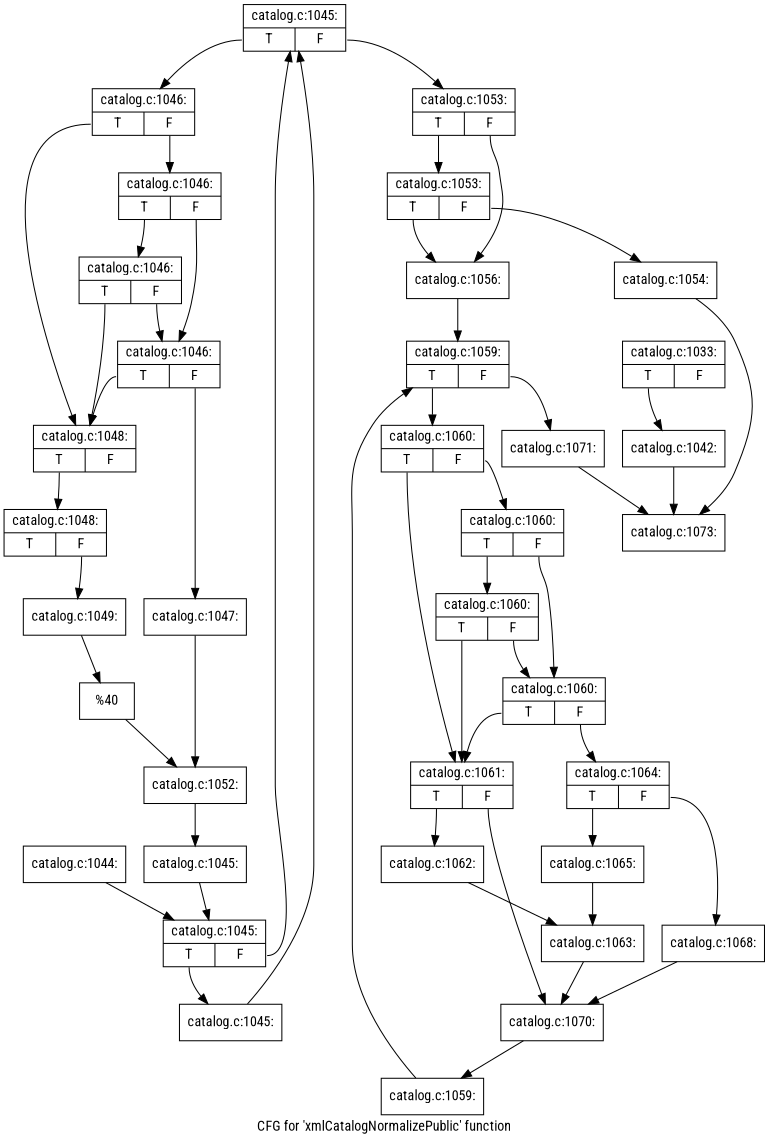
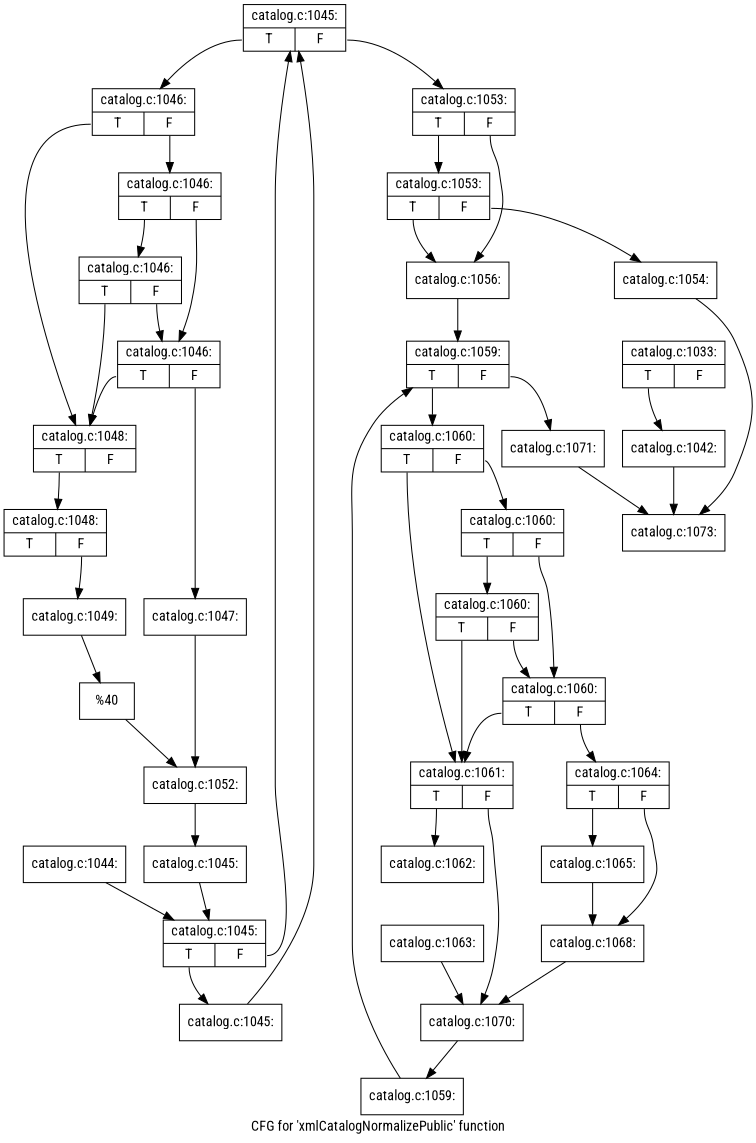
edge "catalog.c:1062:" -> "catalog.c:1063:": removed
edge "catalog.c:1065:" -> "catalog.c:1063:": now "catalog.c:1065:" -> "catalog.c:1068:"
